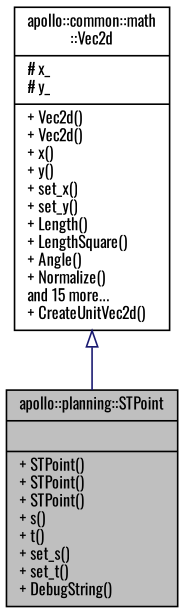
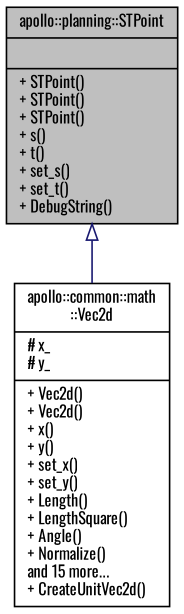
edge "apollo::planning::STPoint" -> "apollo::common::math": reversed
